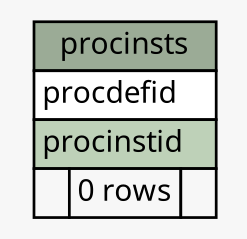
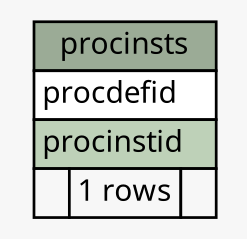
node "procinsts": text "0 rows" -> "1 rows"
